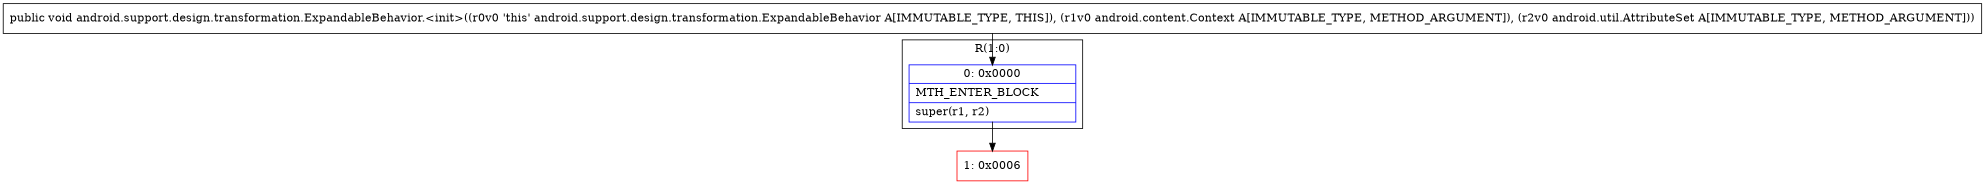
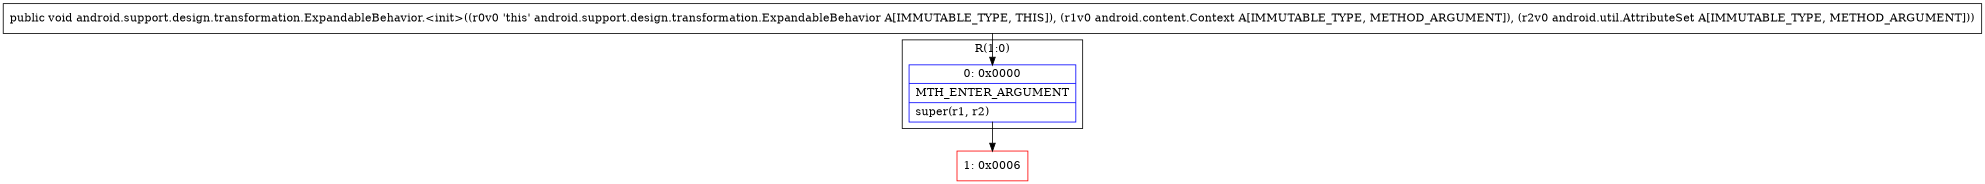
node "0: 0x0000": text "MTH_ENTER_BLOCK" -> "MTH_ENTER_ARGUMENT"
